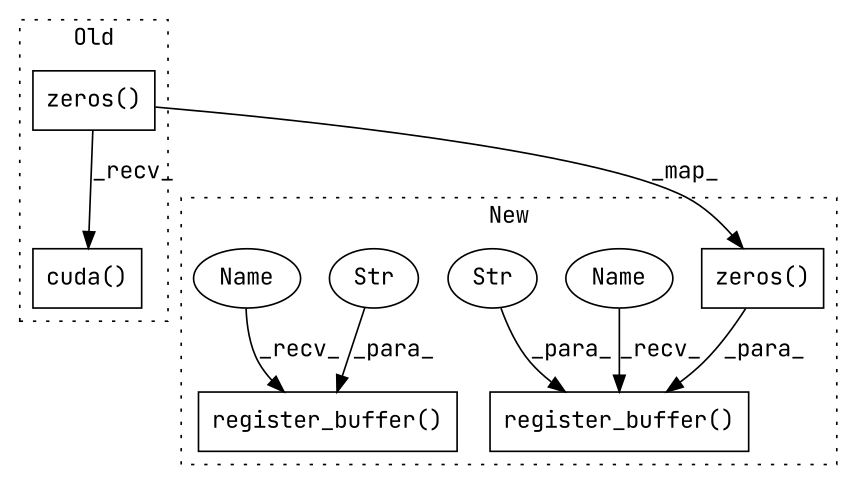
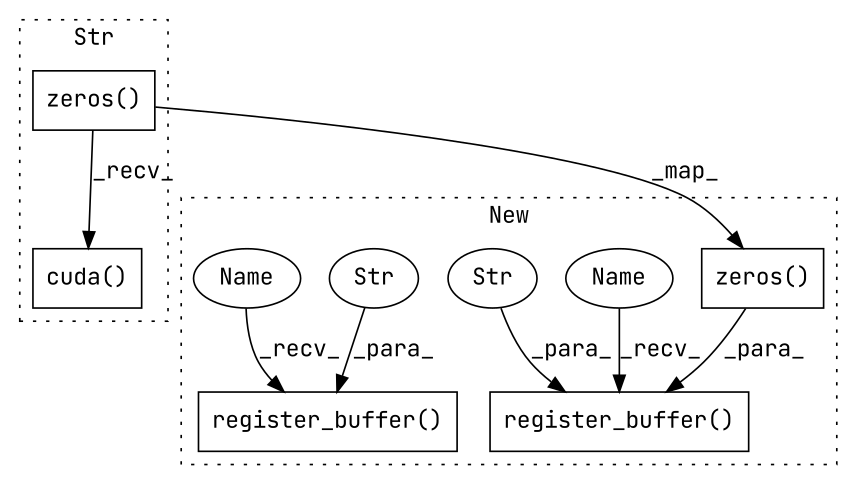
cluster "Old": label "Old" -> "Str"
